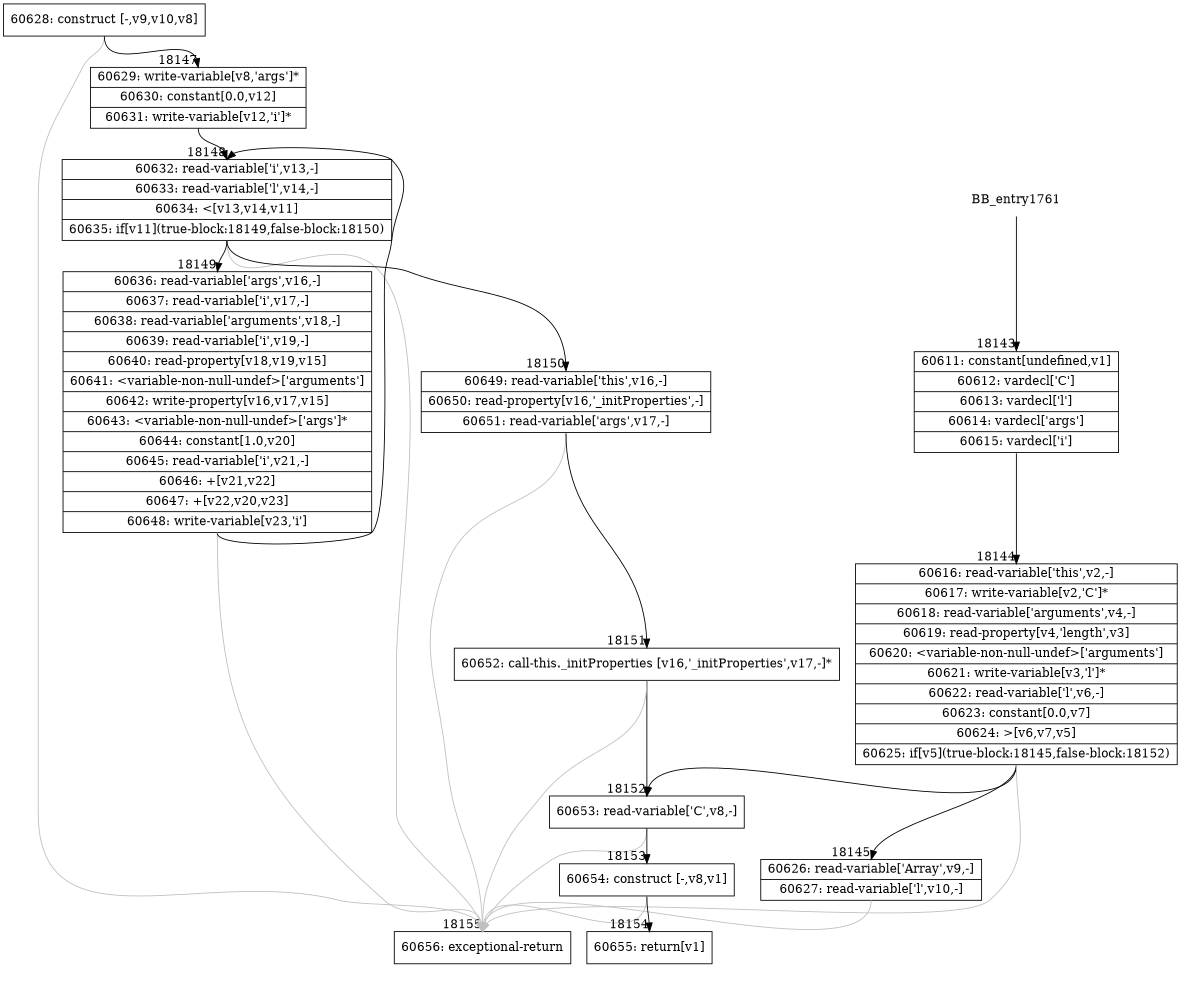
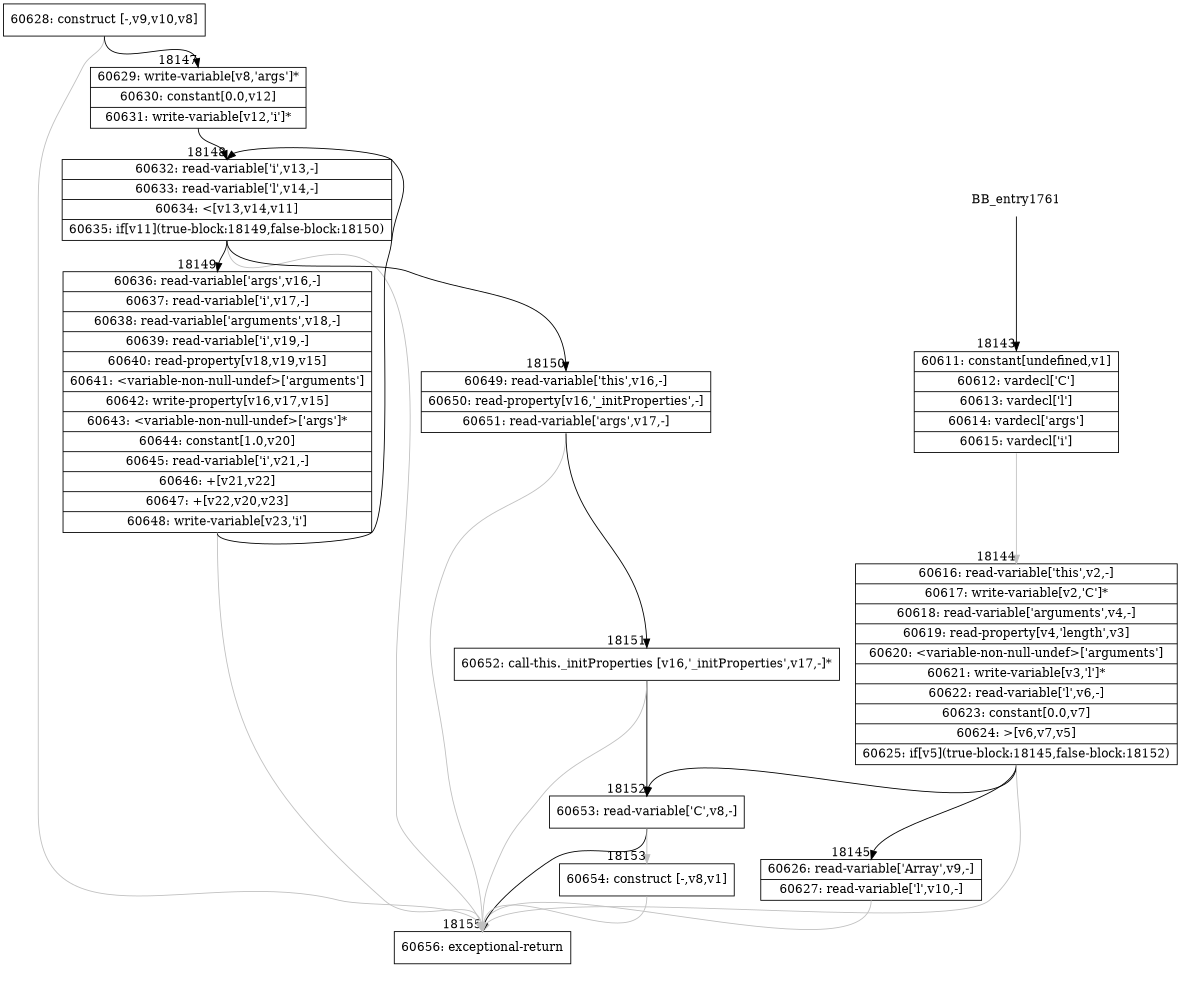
edge "60611: constant[undefined,v1]" -> "60616: read-variable['this',v2,-]": color black -> gray
edge "60653: read-variable['C',v8,-]" -> "60654: construct [-,v8,v1]": color black -> gray
edge "60653: read-variable['C',v8,-]" -> "60656: exceptional-return": color gray -> black
node "60655: return[v1]": removed
